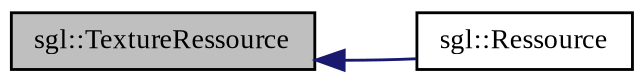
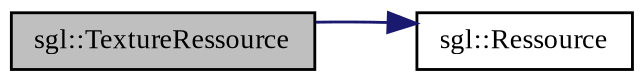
edge "sgl::Ressource" -> "sgl::TextureRessource": reversed
